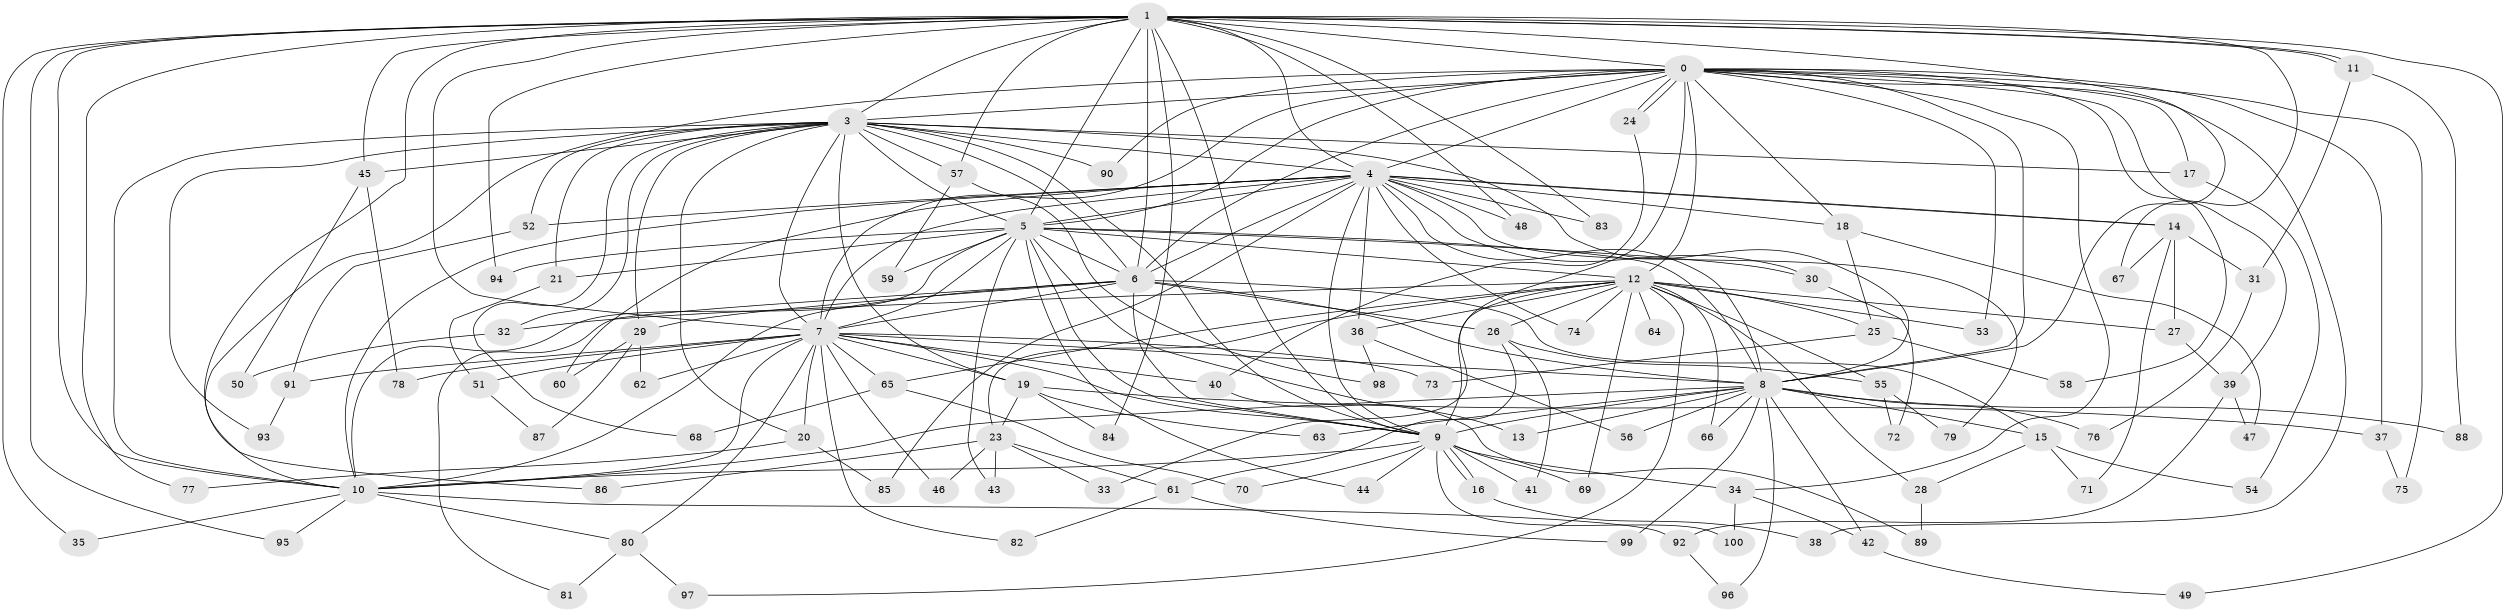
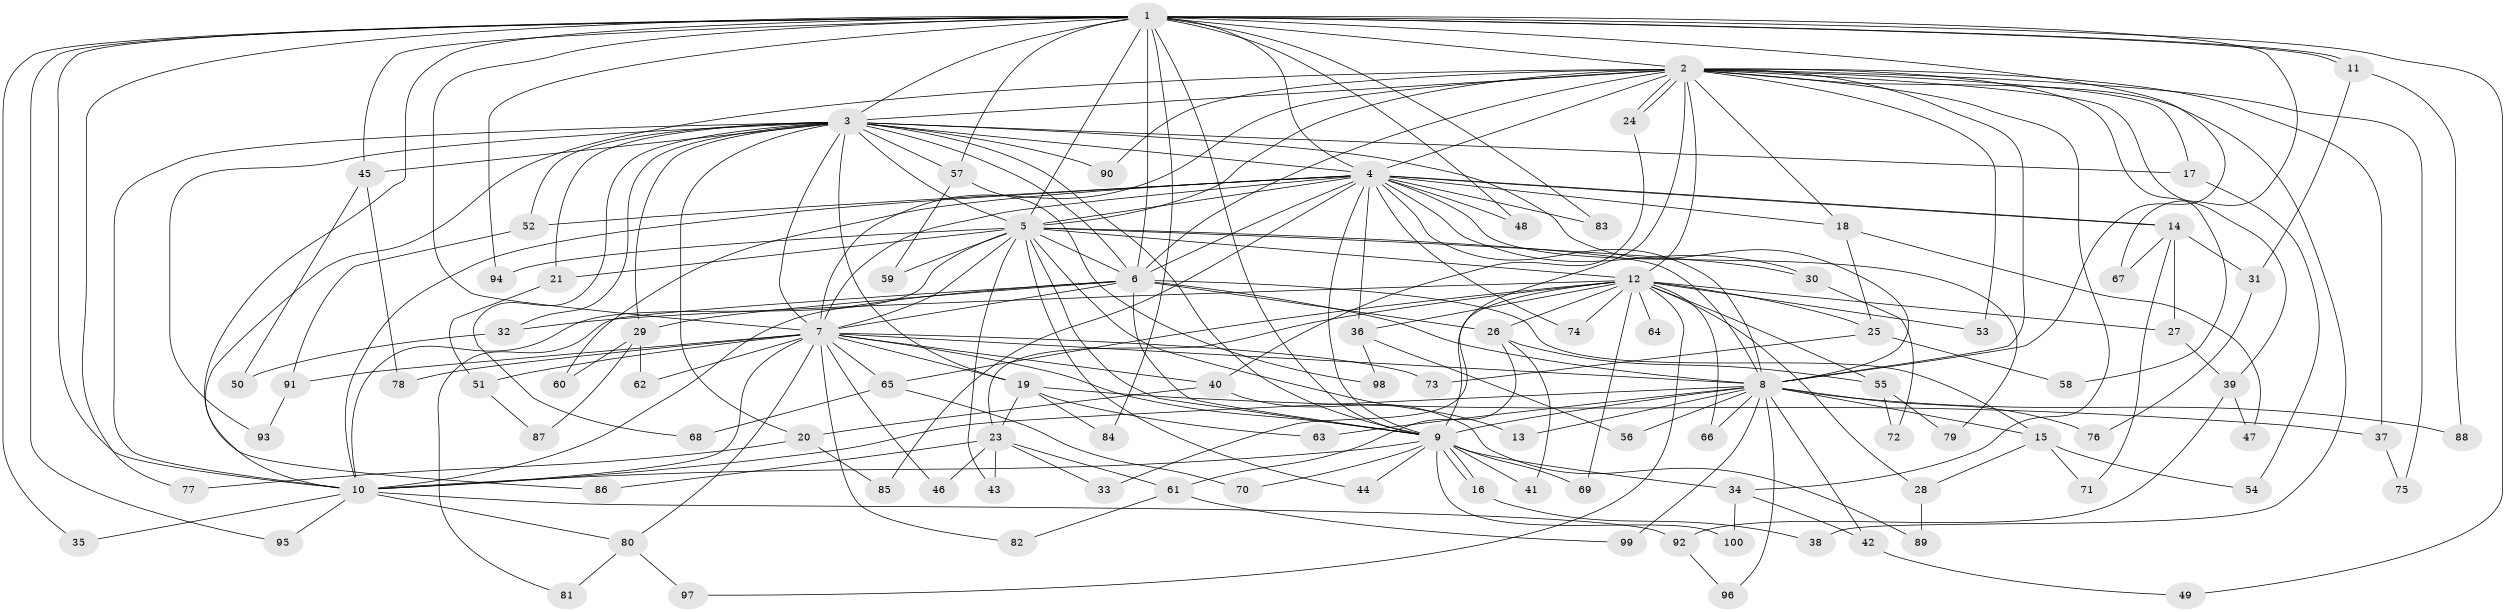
node "0": label "0" -> "2"
edge "7" -- "20": now "40" -- "20"
